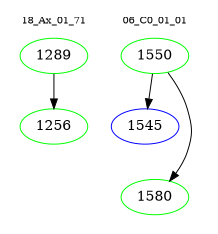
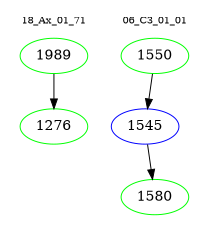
cluster "06_C0_01_01": label "06_C0_01_01" -> "06_C3_01_01"
node "1289": label "1289" -> "1989"
edge "1550" -> "1580": now "1545" -> "1580"
node "1256": label "1256" -> "1276"
